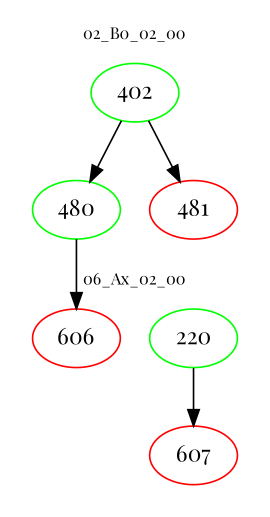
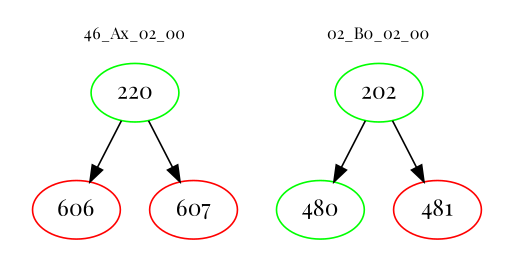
node "402": label "402" -> "202"
edge "480" -> "606": now "220" -> "606"
cluster "06_Ax_02_00": label "06_Ax_02_00" -> "46_Ax_02_00"
